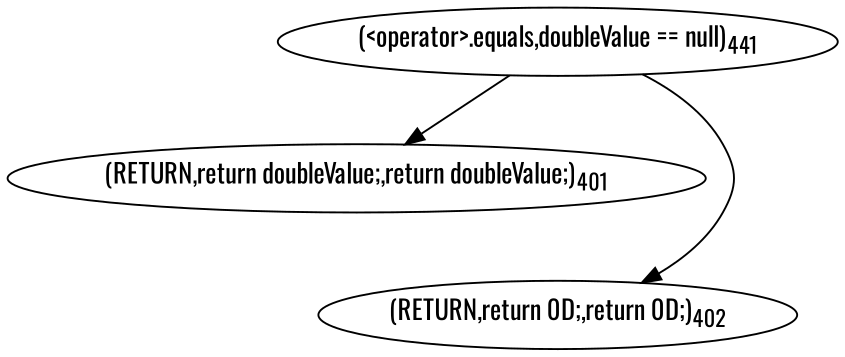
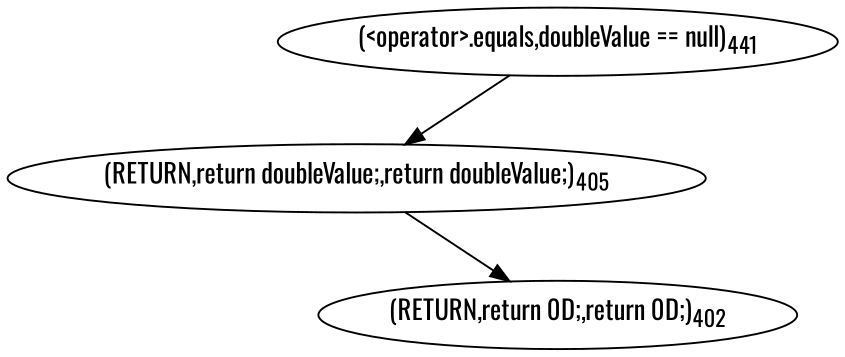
edge "(<operator>.equals,doubleValue == null)" -> "(RETURN,return 0D;,return 0D;)": now "(RETURN,return doubleValue;,return doubleValue;)" -> "(RETURN,return 0D;,return 0D;)"
node "(RETURN,return doubleValue;,return doubleValue;)": text "401" -> "405"
